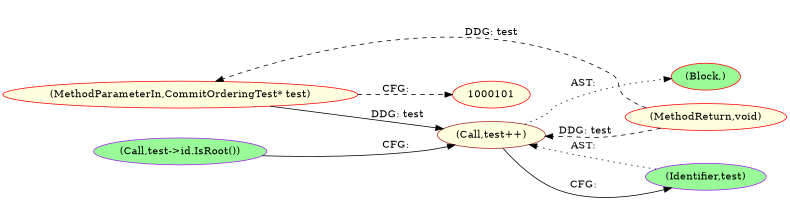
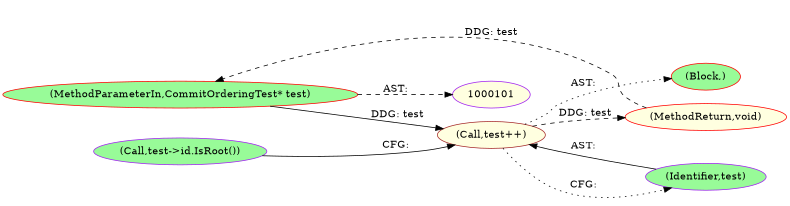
edge "(MethodParameterIn,CommitOrderingTest* test)" -> "1000101": label "CFG: " -> "AST: "
node "(MethodParameterIn,CommitOrderingTest* test)": fillcolor lightyellow -> palegreen
node "1000101": color red -> purple
edge "(MethodReturn,void)" -> "(Call,test++)": reversed
edge "(Identifier,test)" -> "(Call,test++)": style dotted -> solid
edge "(Call,test++)" -> "(Identifier,test)": style solid -> dotted
